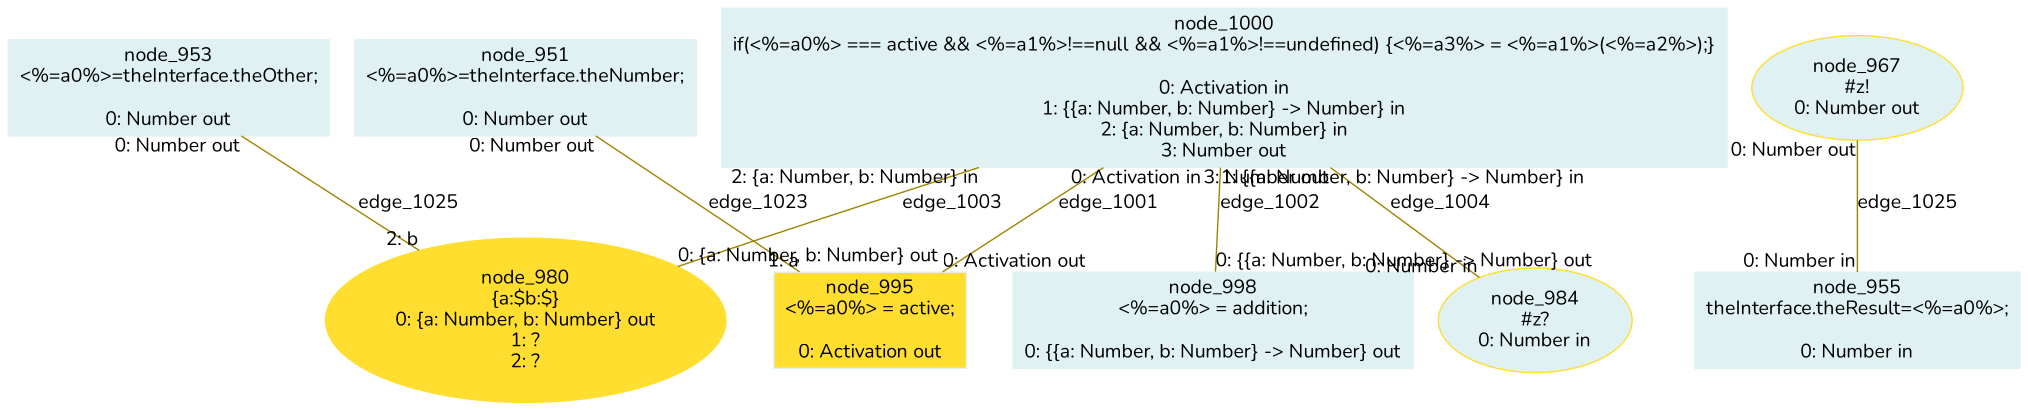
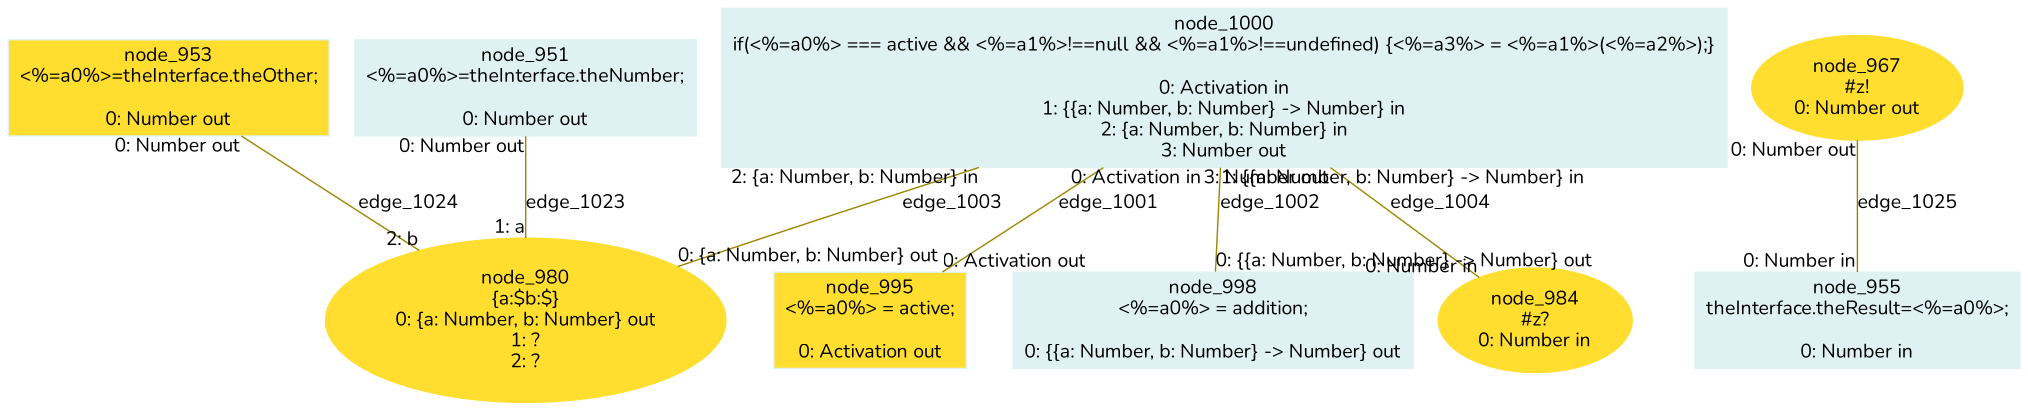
node "node_953 <%=a0%>=theInterface.theOther; 0: Number out": fillcolor #dff1f2 -> #ffde2f
node "node_967 #z! 0: Number out": fillcolor #dff1f2 -> #ffde2f
edge "node_953 <%=a0%>=theInterface.theOther; 0: Number out" -- "node_980 {a:$b:$} 0: {a: Number, b: Number} out 1: ? 2: ?": label "edge_1025" -> "edge_1024"
edge "node_951 <%=a0%>=theInterface.theNumber; 0: Number out" -- "node_995 <%=a0%> = active; 0: Activation out": now "node_951 <%=a0%>=theInterface.theNumber; 0: Number out" -- "node_980 {a:$b:$} 0: {a: Number, b: Number} out 1: ? 2: ?"
node "node_984 #z? 0: Number in": fillcolor #dff1f2 -> #ffde2f
